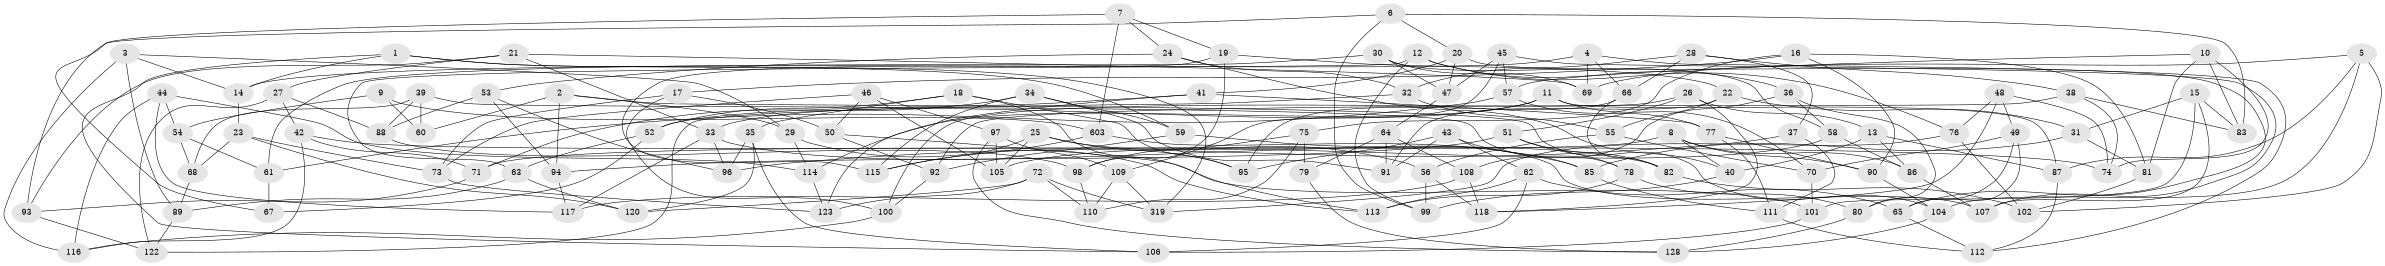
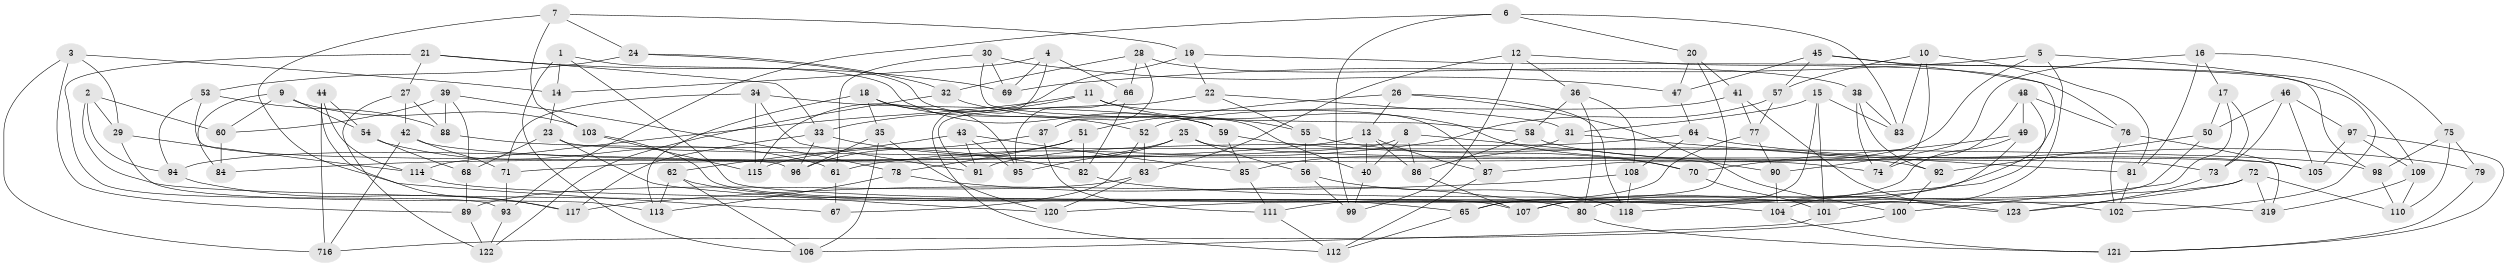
node "603": label "603" -> "103"
node "84": added
node "116": label "116" -> "716"
node "128": label "128" -> "121"
